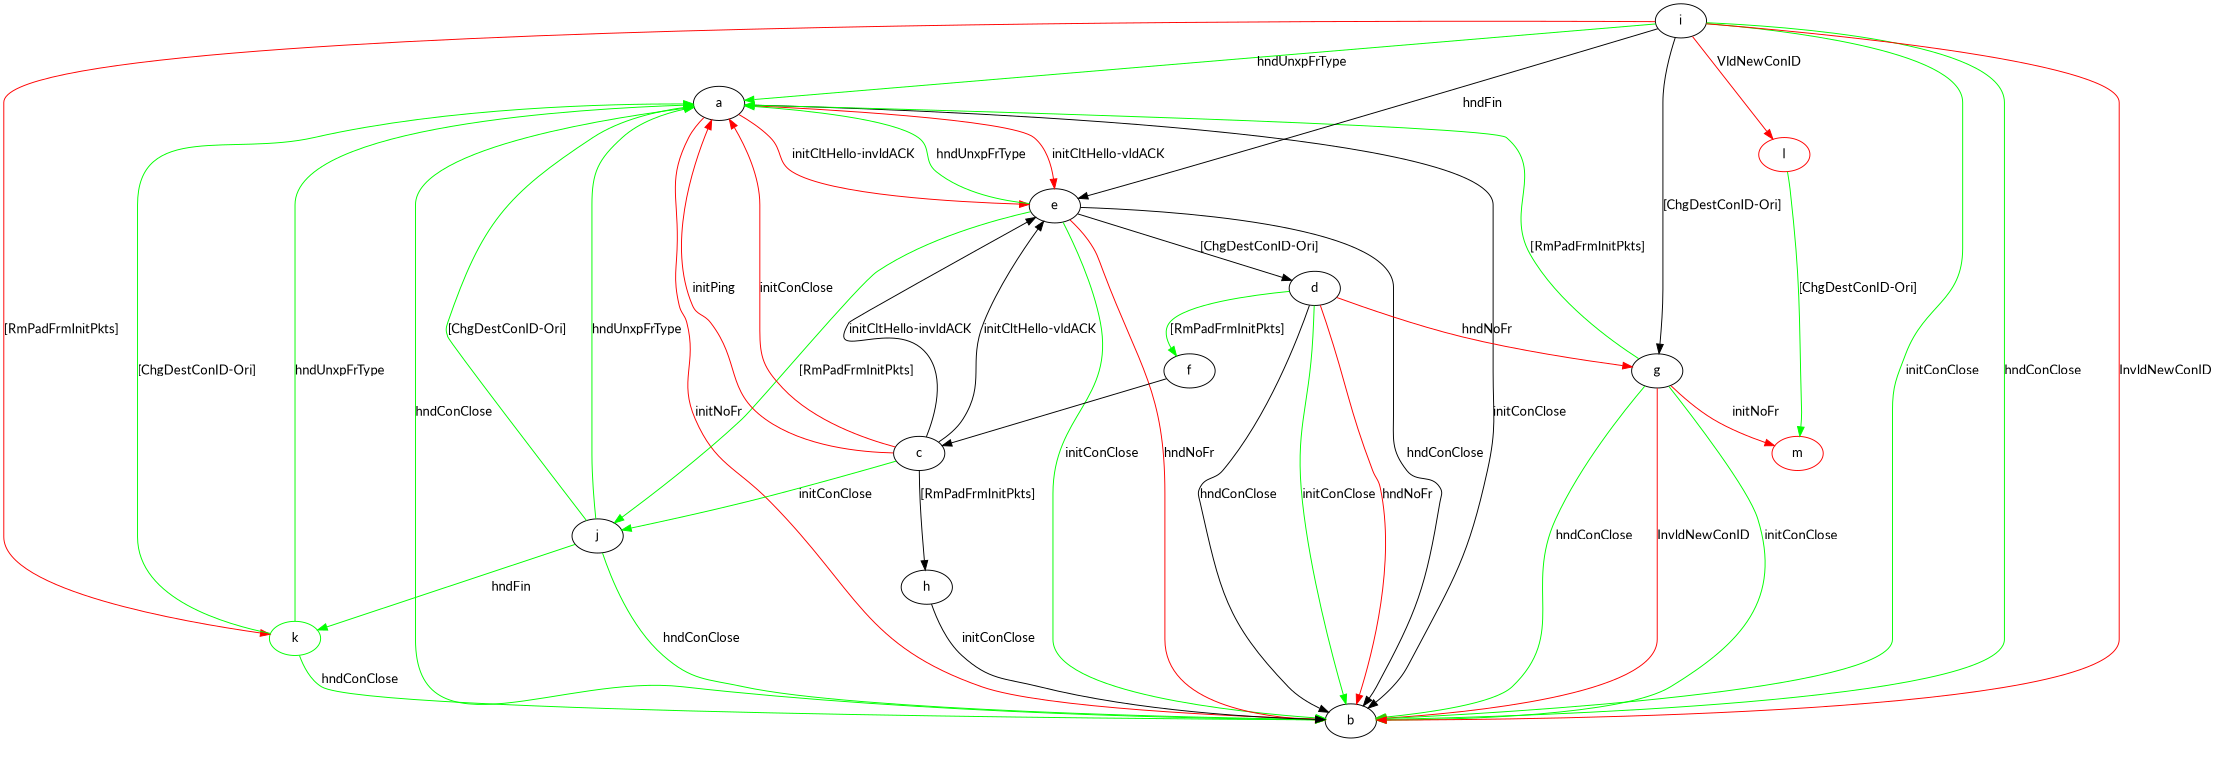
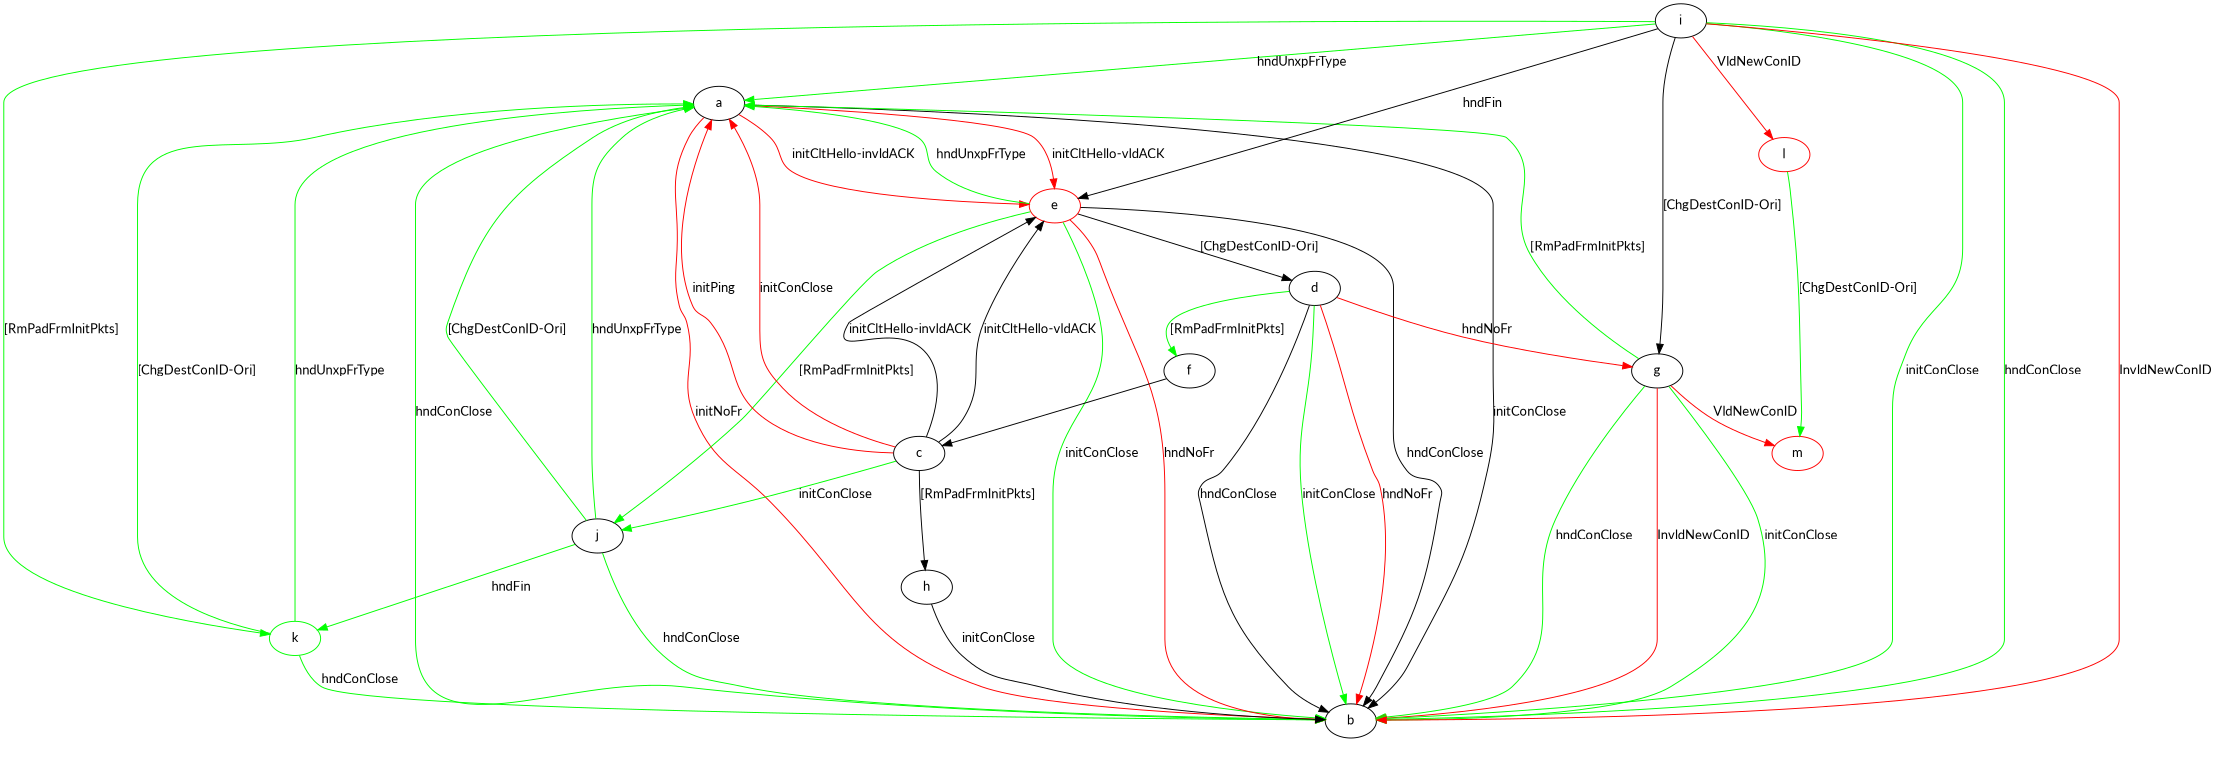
edge "i" -> "k": color red -> green
node "e": color black -> red
edge "g" -> "m": label "initNoFr " -> "VldNewConID "
